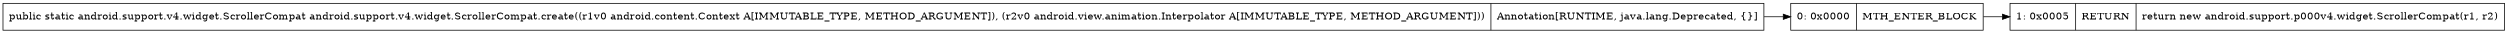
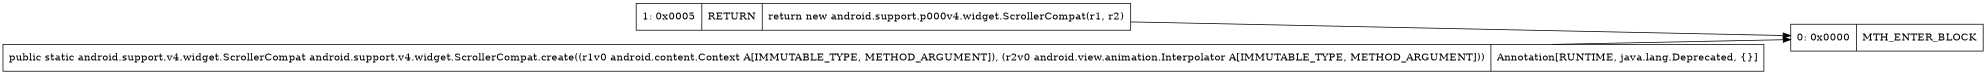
edge "0: 0x0000" -> "1: 0x0005": reversed
